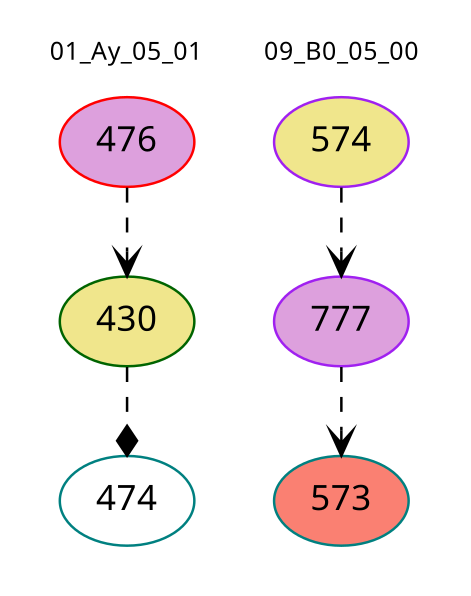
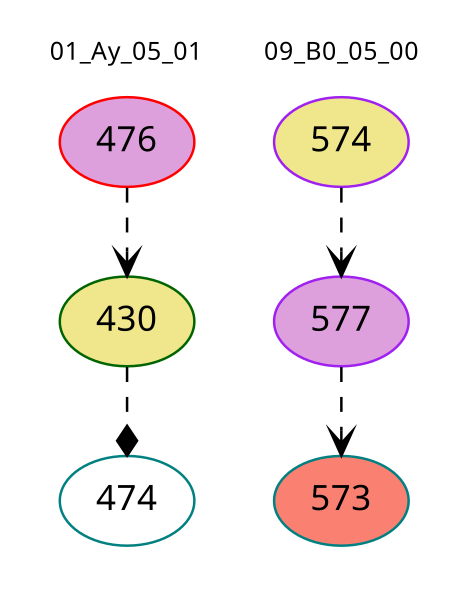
node "777": label "777" -> "577"
